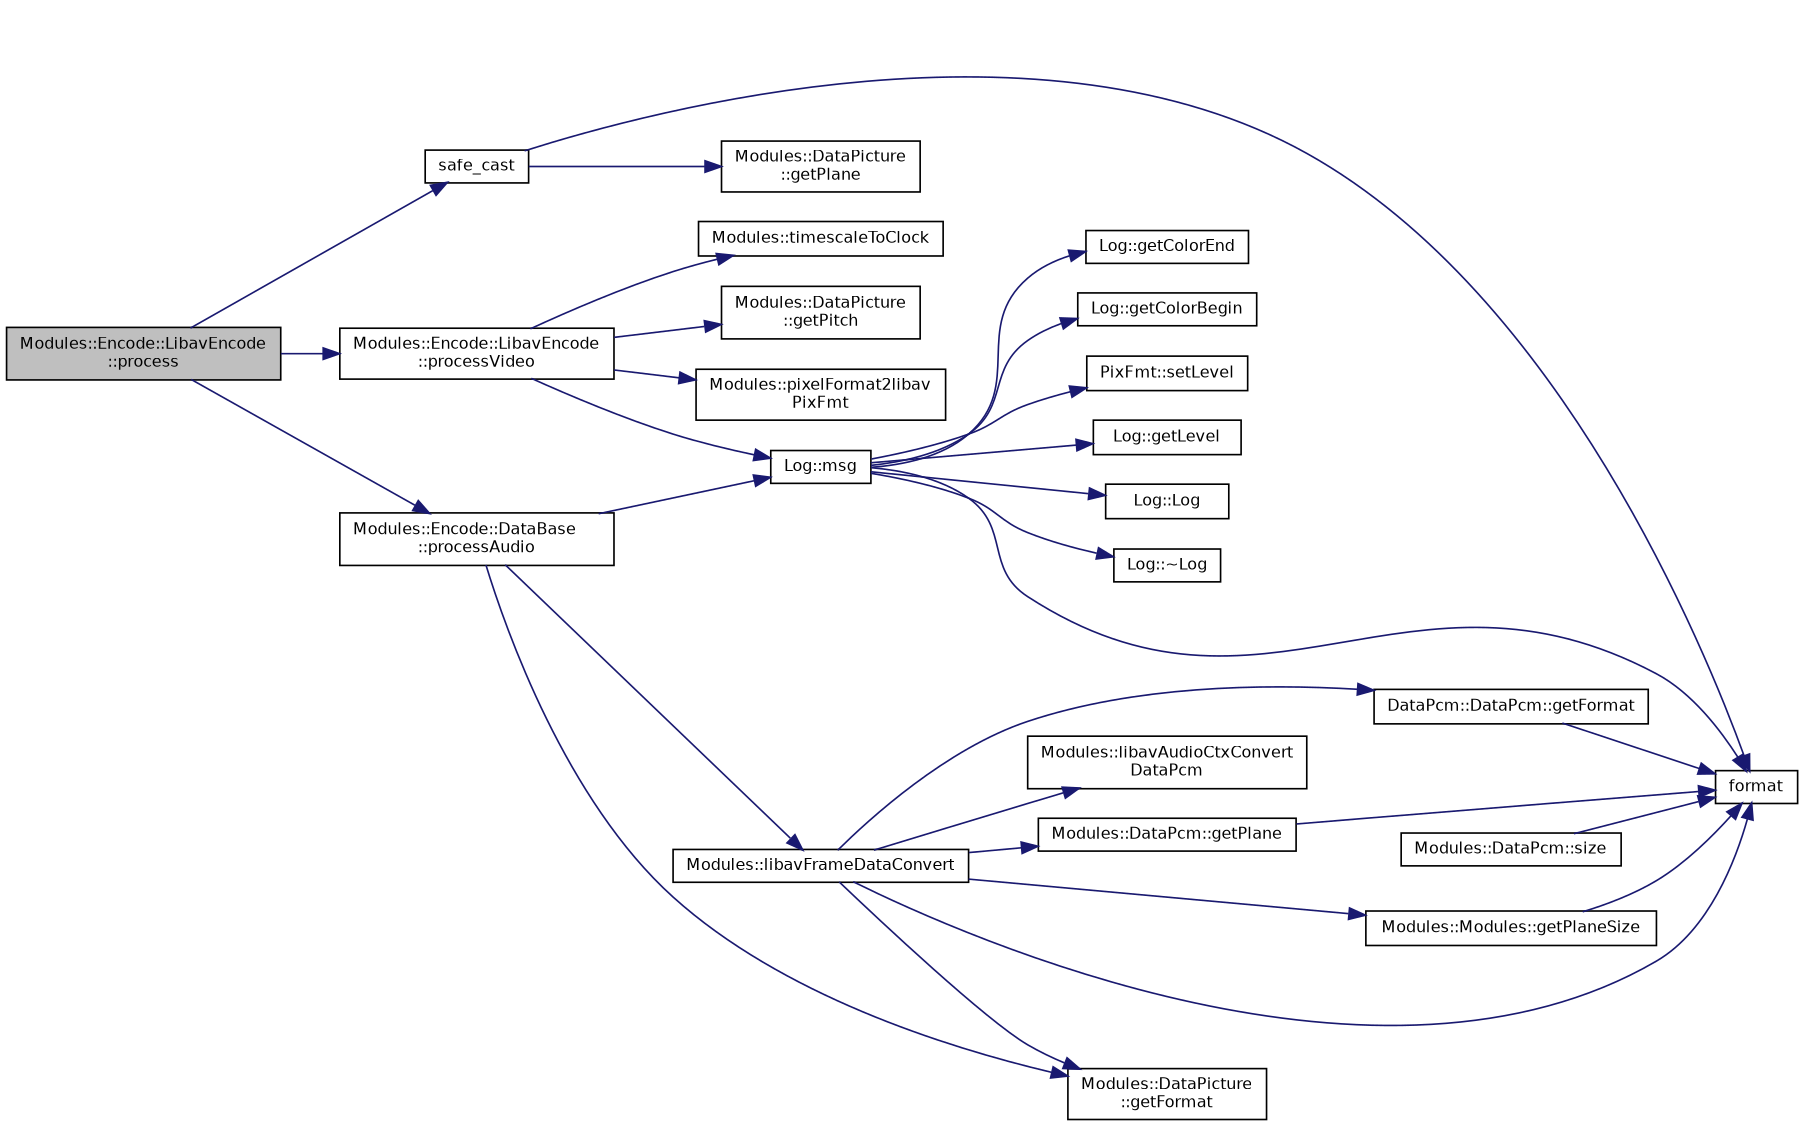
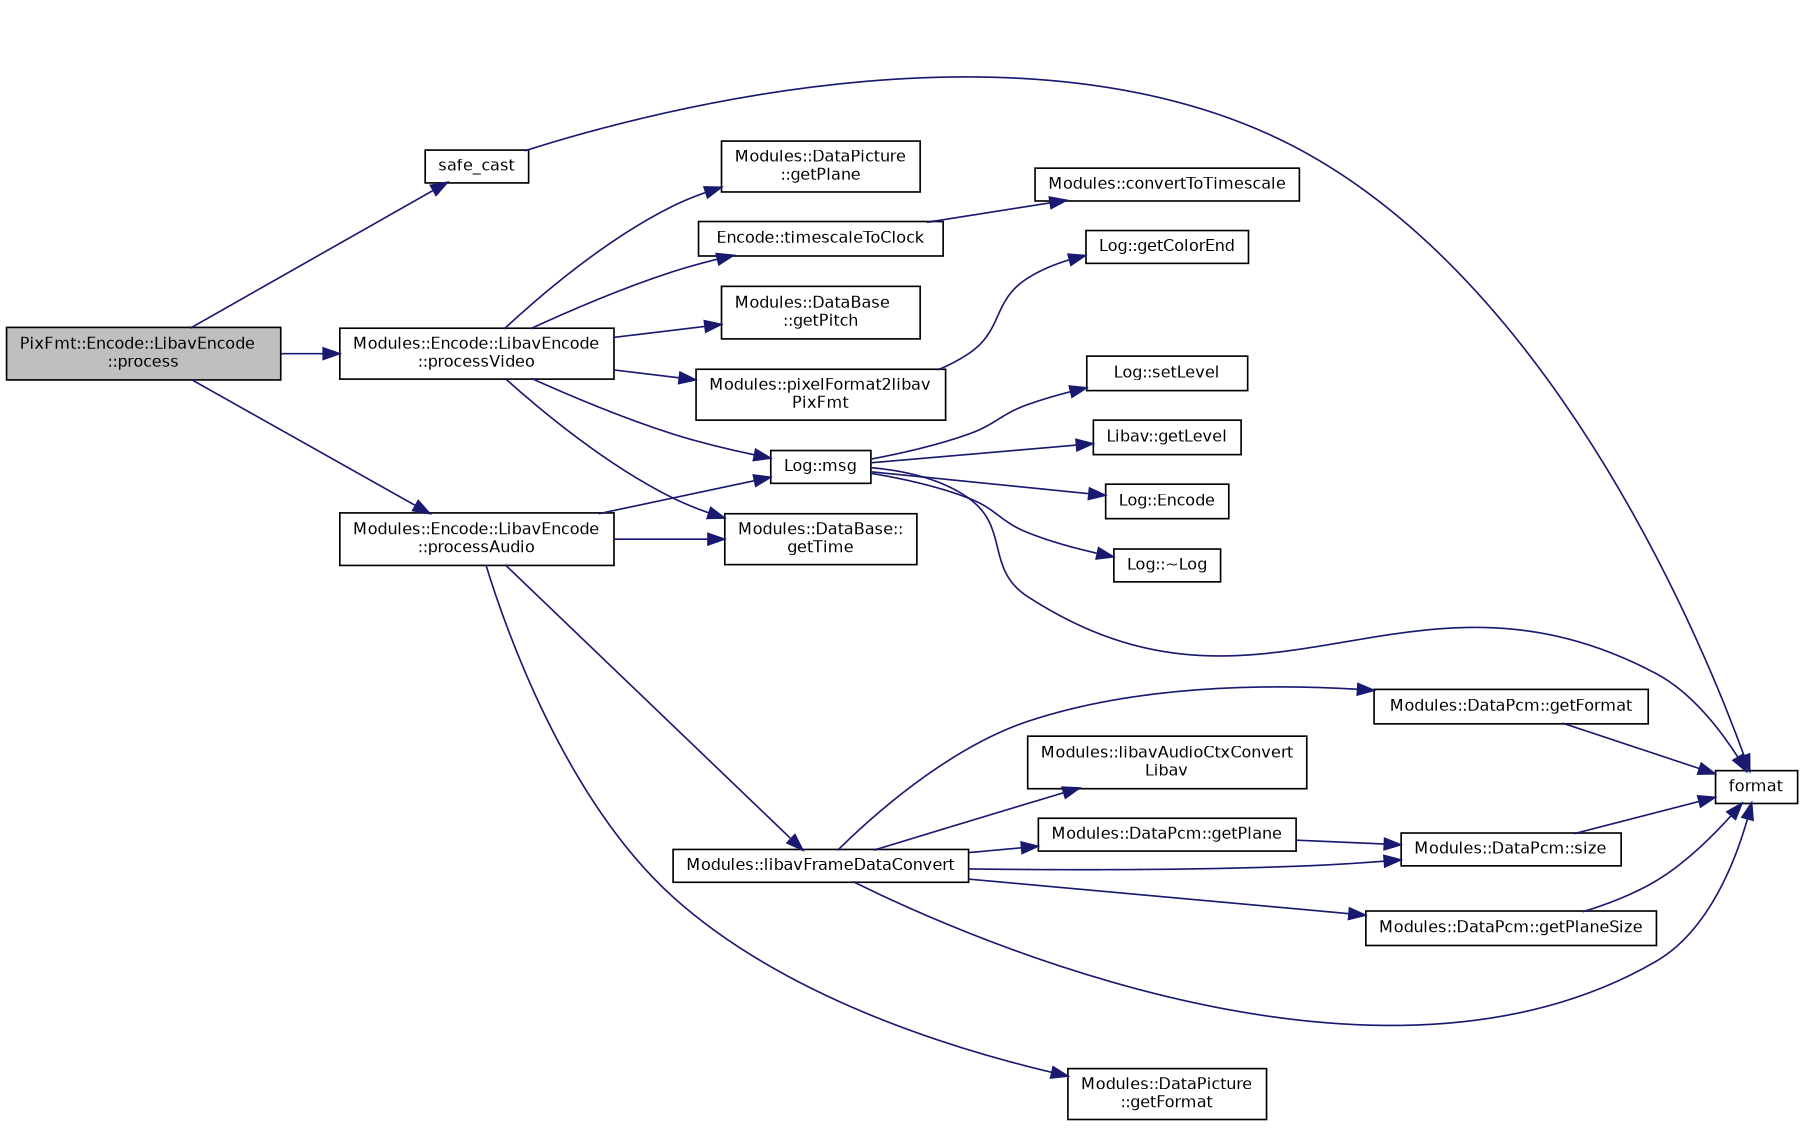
edge "safe_cast" -> "Modules::DataPicture ::getPlane": now "Modules::Encode::LibavEncode ::processVideo" -> "Modules::DataPicture ::getPlane"
node "Modules::convertToTimescale": added
node "Modules::timescaleToClock": label "Modules::timescaleToClock" -> "Encode::timescaleToClock"
node "Log::getColorBegin": removed
node "Modules::DataPicture ::getPitch": label "Modules::DataPicture ::getPitch" -> "Modules::DataBase ::getPitch"
edge "Log::msg" -> "Log::getColorEnd": now "Modules::pixelFormat2libav PixFmt" -> "Log::getColorEnd"
node "Modules::Encode::LibavEncode ::process": label "Modules::Encode::LibavEncode ::process" -> "PixFmt::Encode::LibavEncode ::process"
node "PixFmt::setLevel": label "PixFmt::setLevel" -> "Log::setLevel"
node "Log::getLevel": label "Log::getLevel" -> "Libav::getLevel"
node "Log::Log": label "Log::Log" -> "Log::Encode"
node "Modules::Encode::DataBase ::processAudio": label "Modules::Encode::DataBase ::processAudio" -> "Modules::Encode::LibavEncode ::processAudio"
node "Modules::DataBase:: getTime": added
node "DataPcm::DataPcm::getFormat": label "DataPcm::DataPcm::getFormat" -> "Modules::DataPcm::getFormat"
node "Modules::libavAudioCtxConvert DataPcm": label "Modules::libavAudioCtxConvert DataPcm" -> "Modules::libavAudioCtxConvert Libav"
edge "Modules::DataPcm::getPlane" -> "format": now "Modules::DataPcm::getPlane" -> "Modules::DataPcm::size"
node "Modules::Modules::getPlaneSize": label "Modules::Modules::getPlaneSize" -> "Modules::DataPcm::getPlaneSize"
edge "Modules::libavFrameDataConvert" -> "Modules::DataPicture ::getFormat": now "Modules::libavFrameDataConvert" -> "Modules::DataPcm::size"
